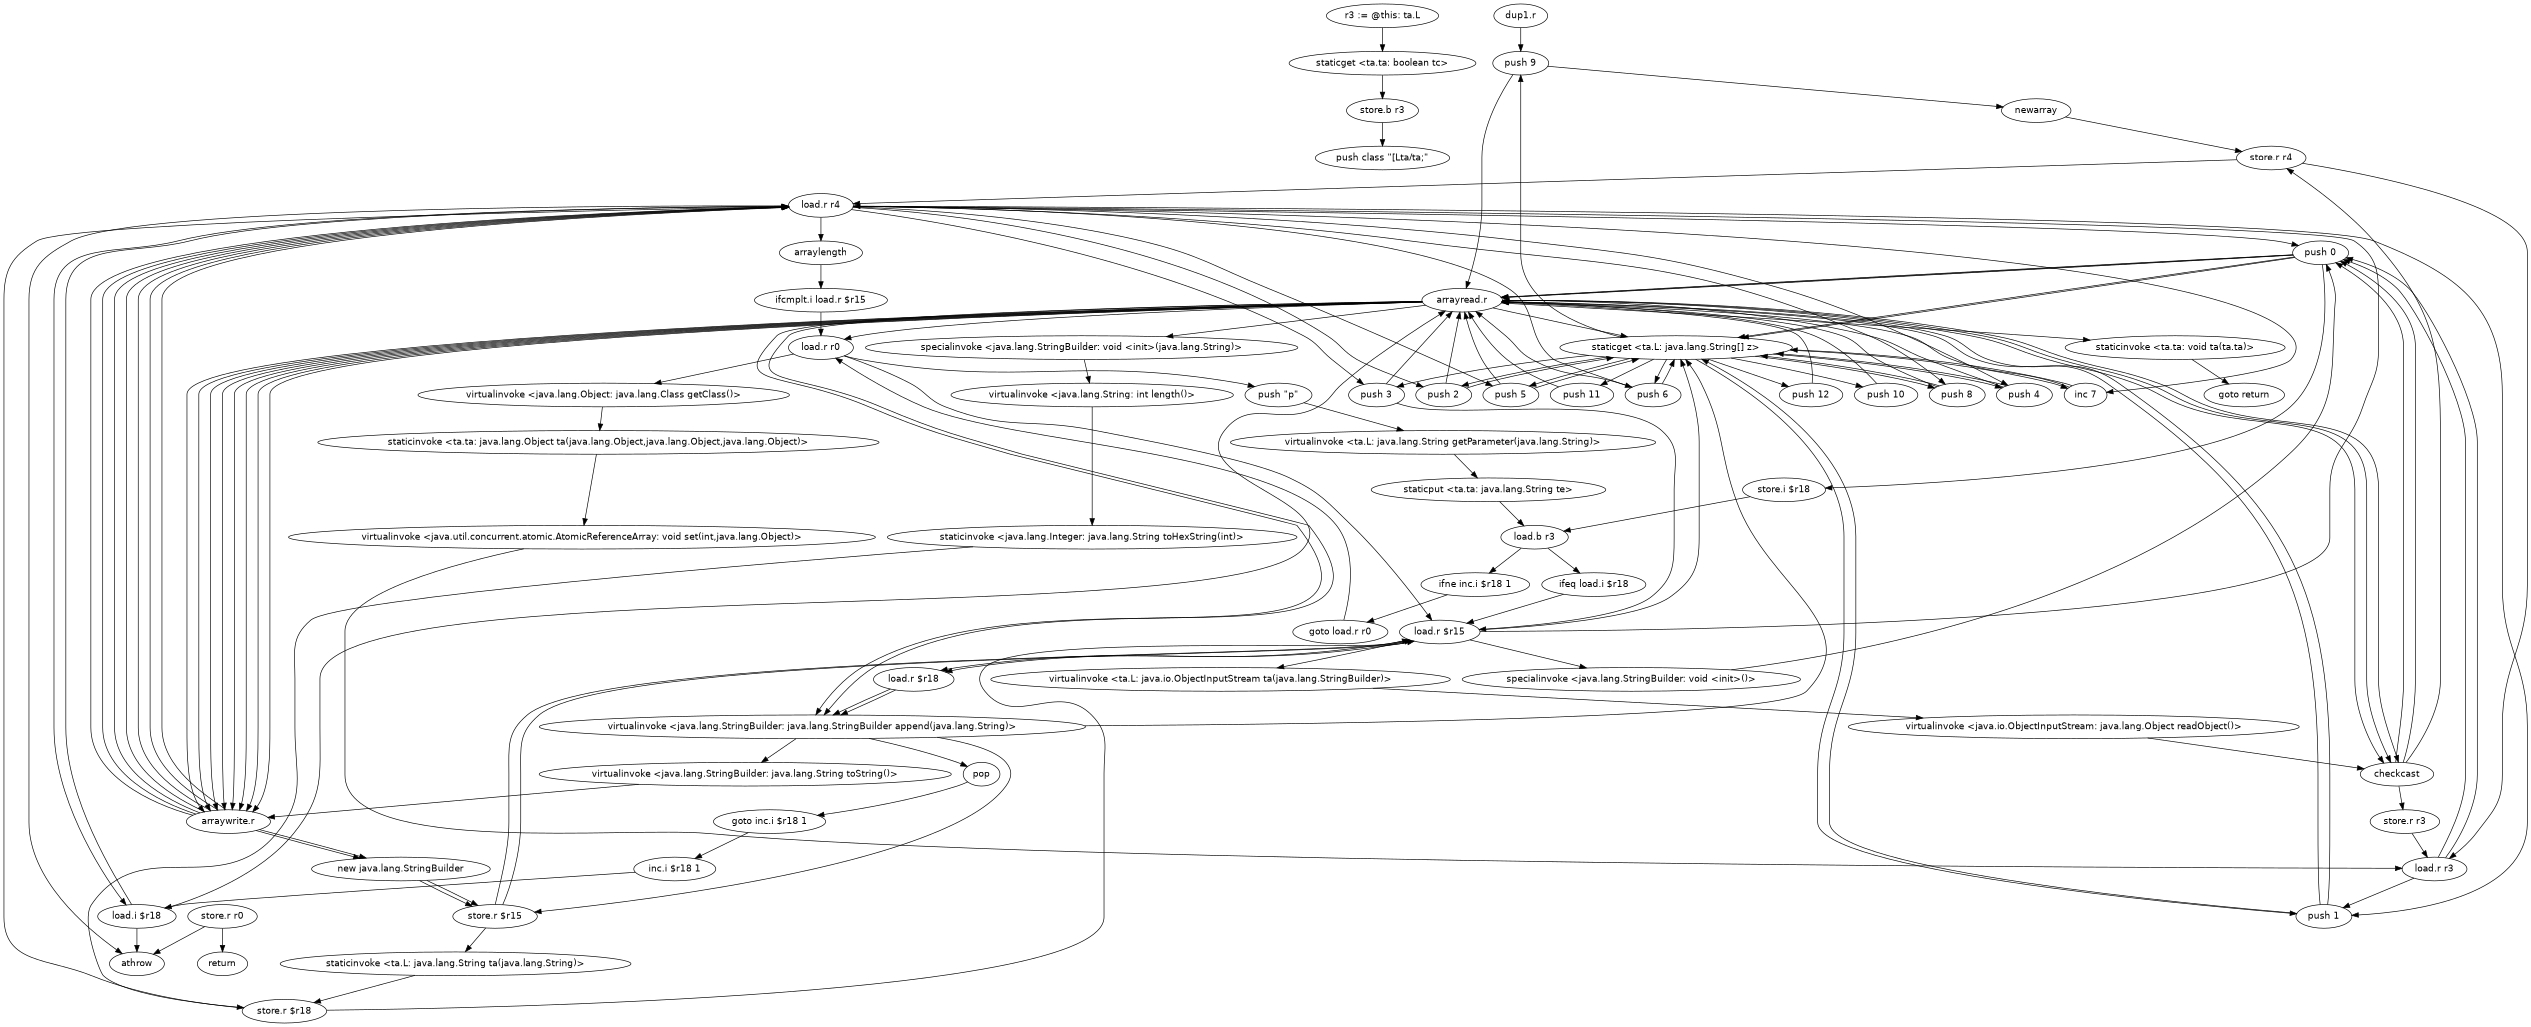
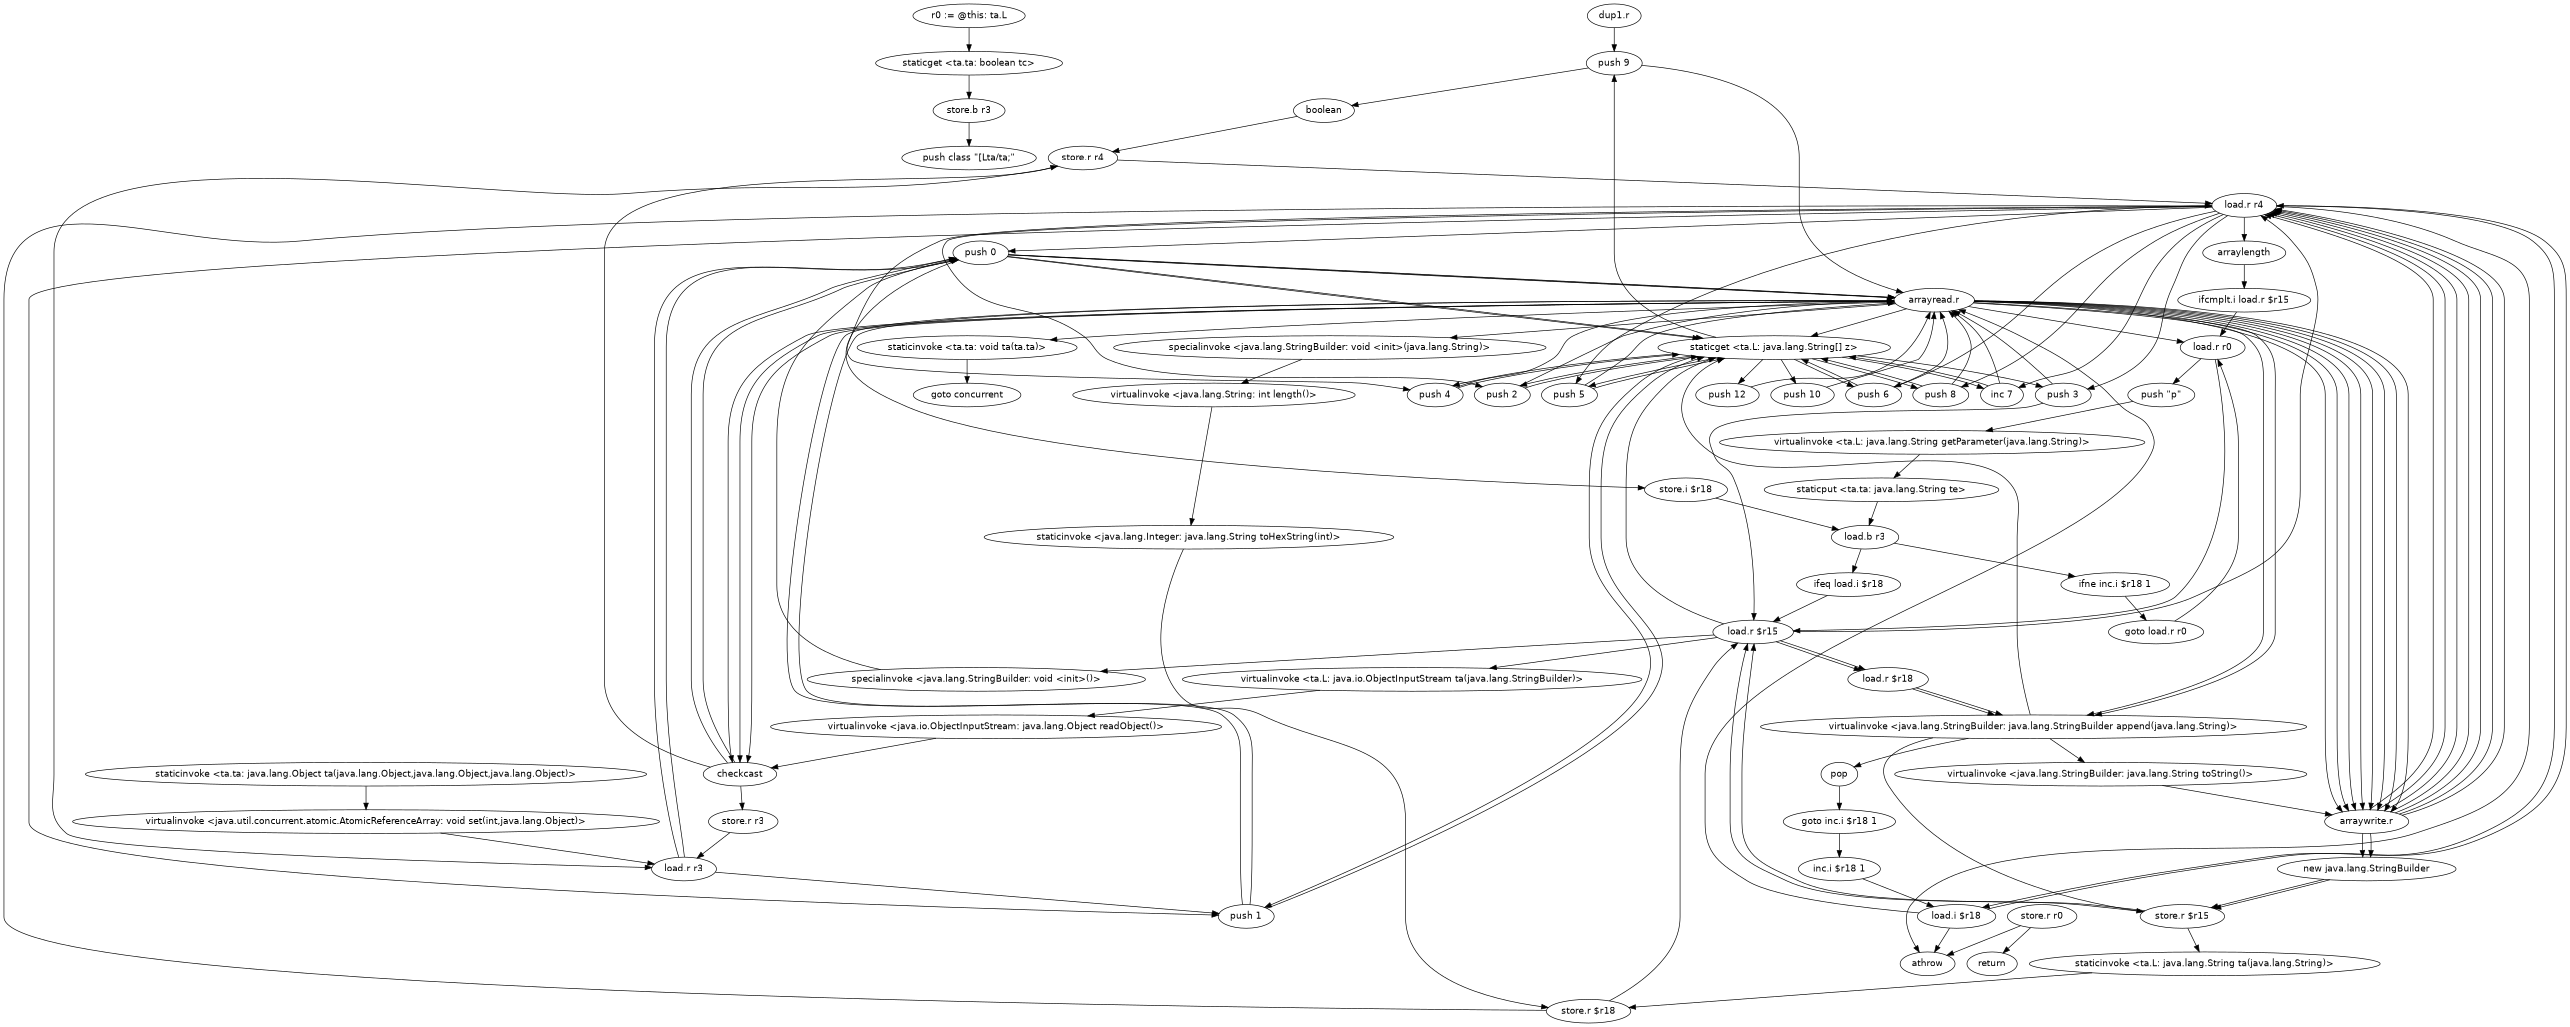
node "r3 := @this: ta.L": label "r3 := @this: ta.L" -> "r0 := @this: ta.L"
node "newarray": label "newarray" -> "boolean"
node "virtualinvoke <java.lang.Object: java.lang.Class getClass()>": removed
node "push 11": removed
node "goto return": label "goto return" -> "goto concurrent"
